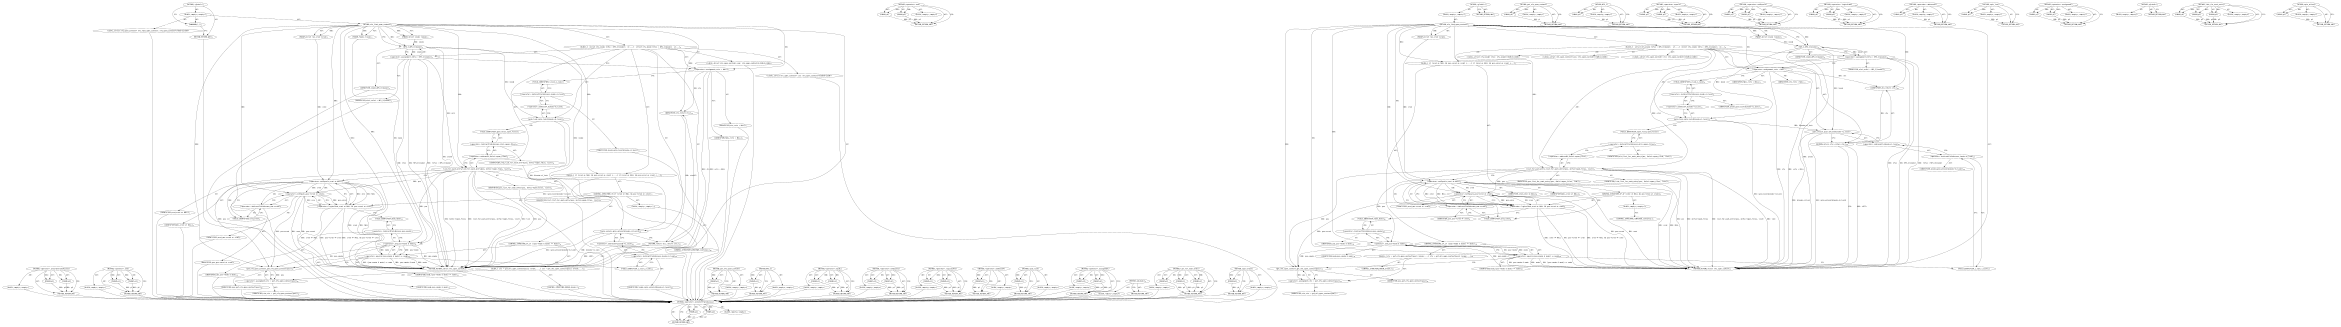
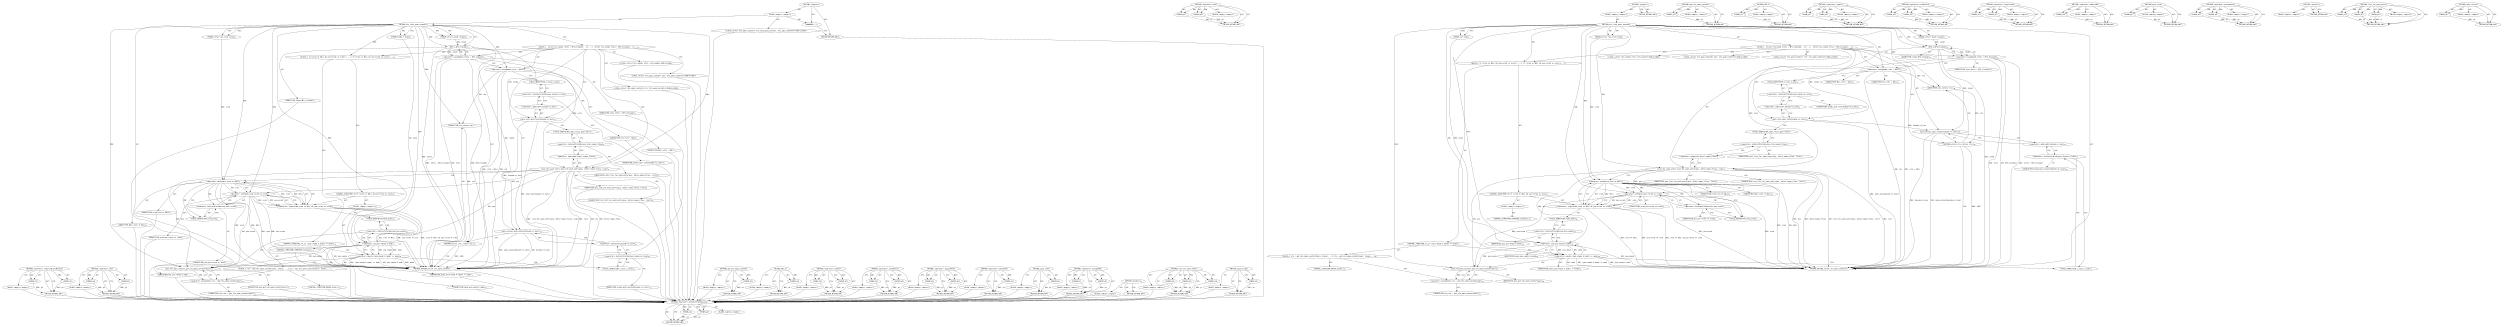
node "(PARAM,int mode)": added
node "<(LOCAL,struct nfs_inode* nfsi: nfs_inode*)<SUB>4</SUB>>": added
